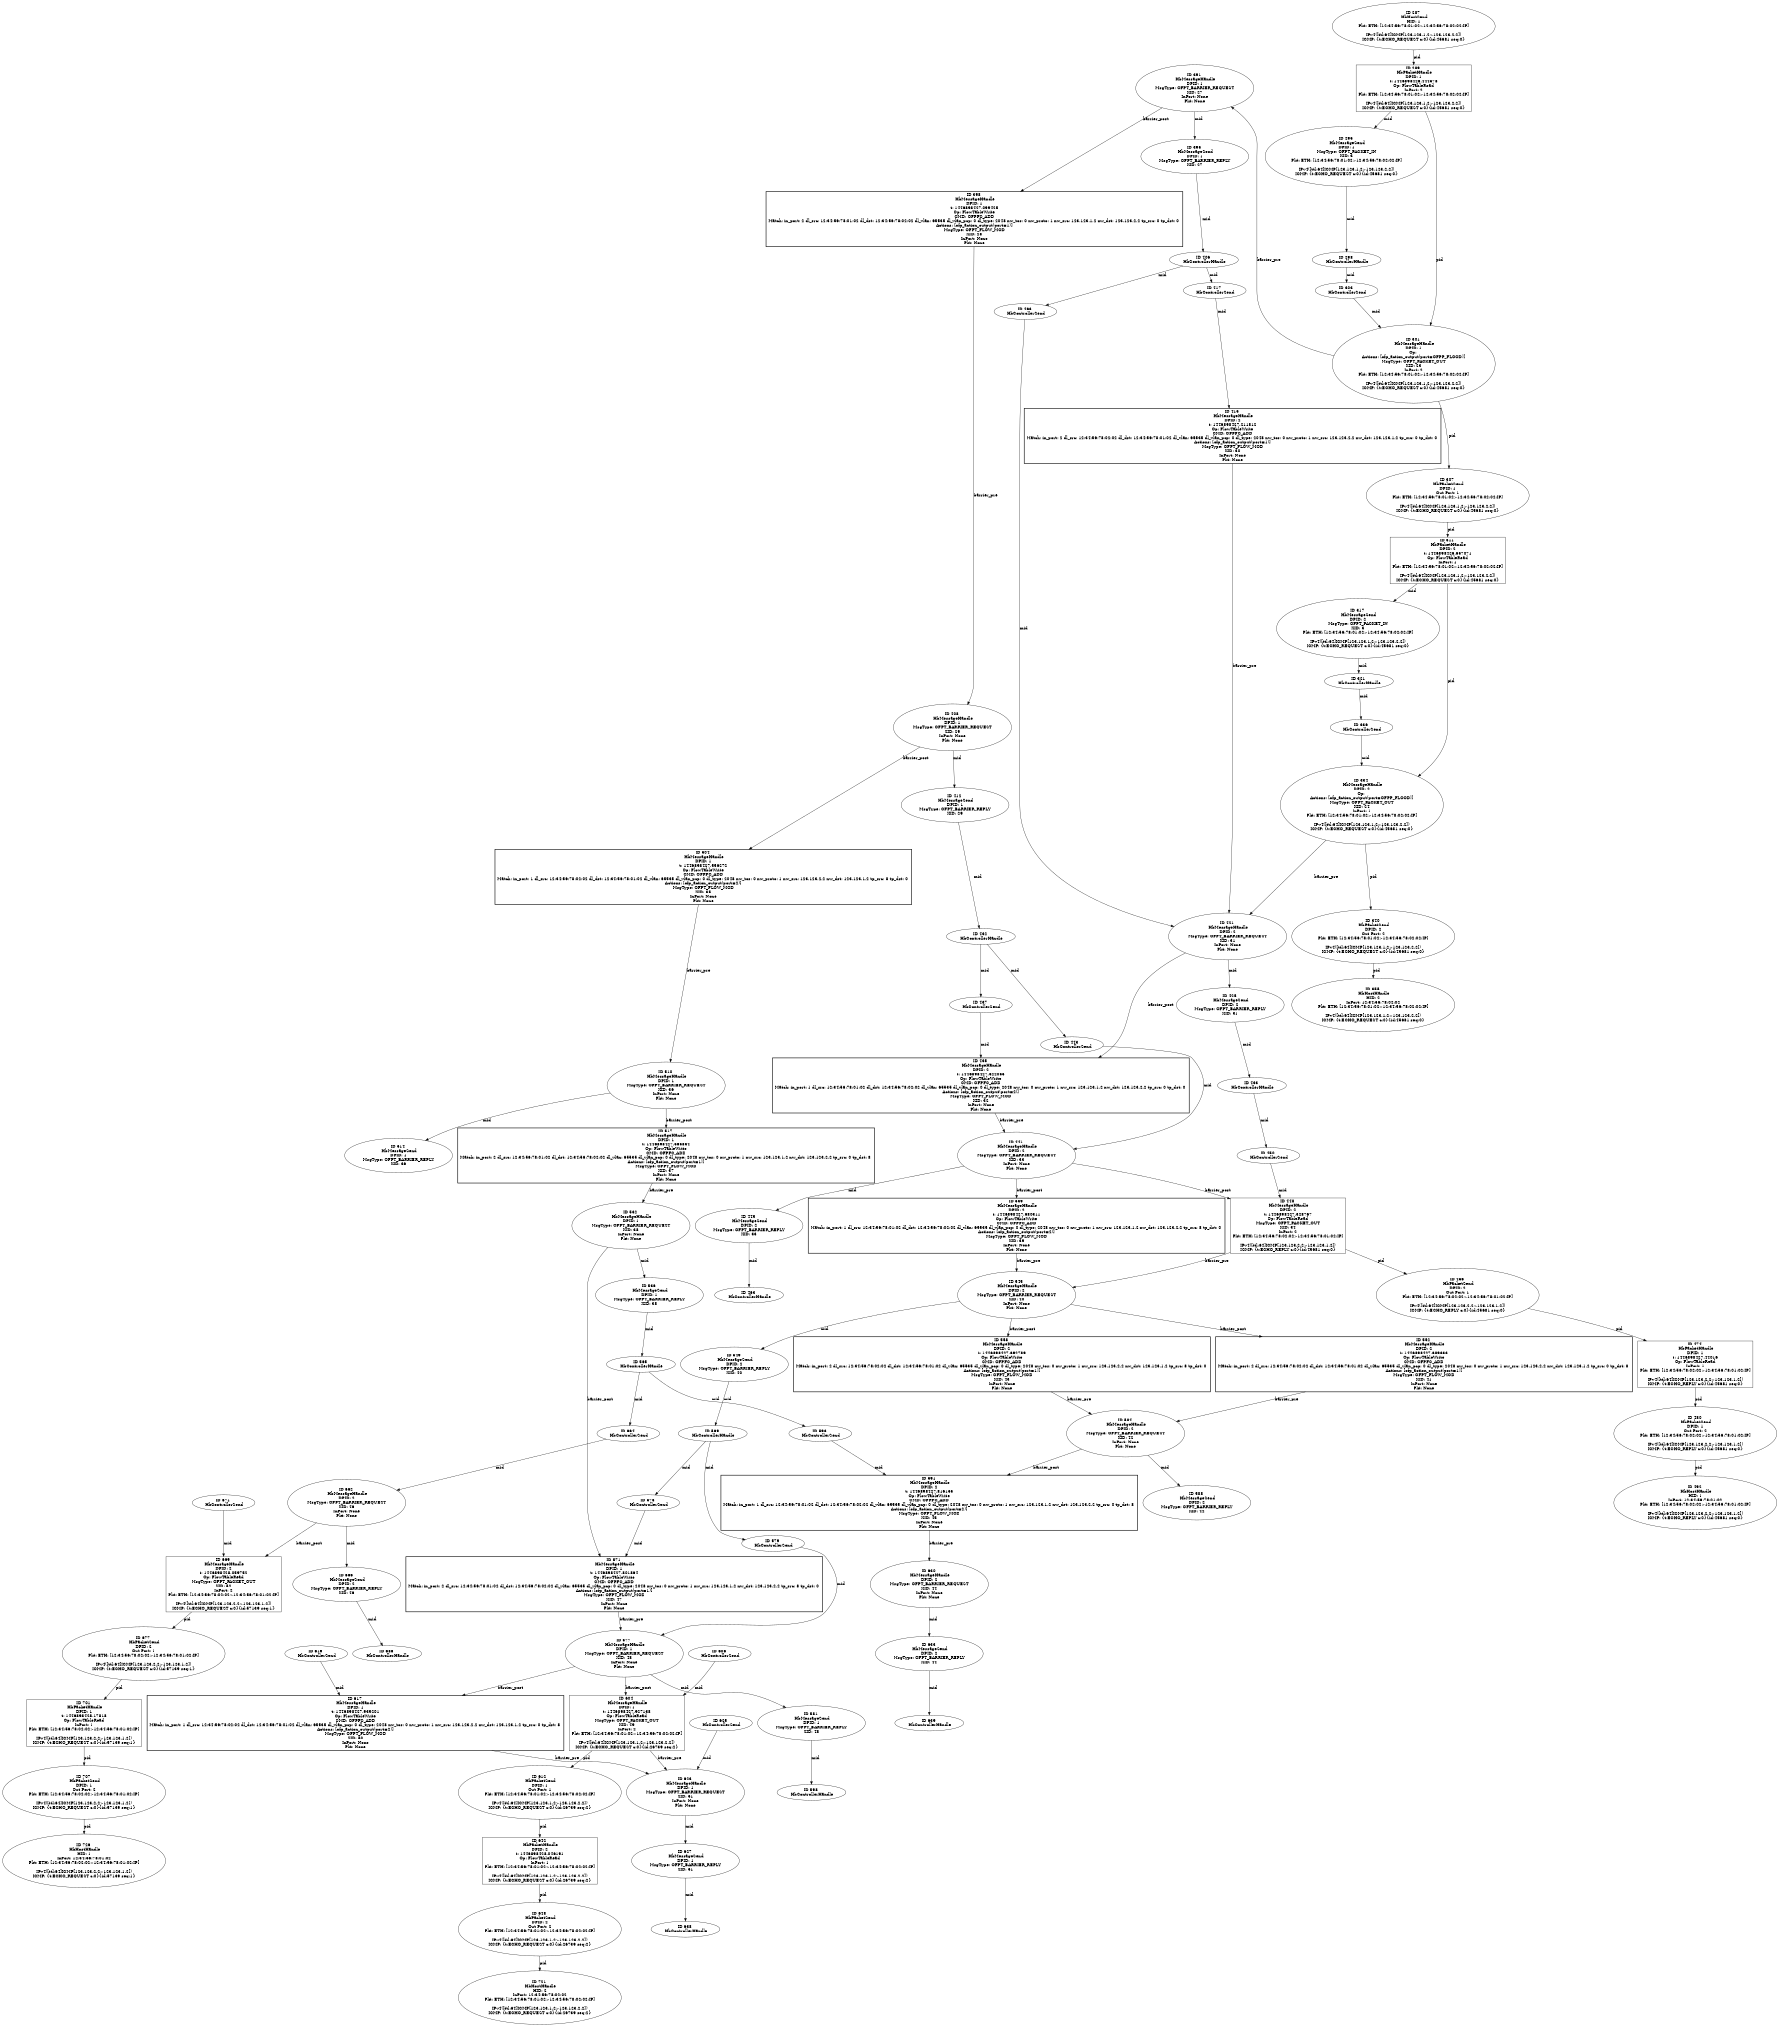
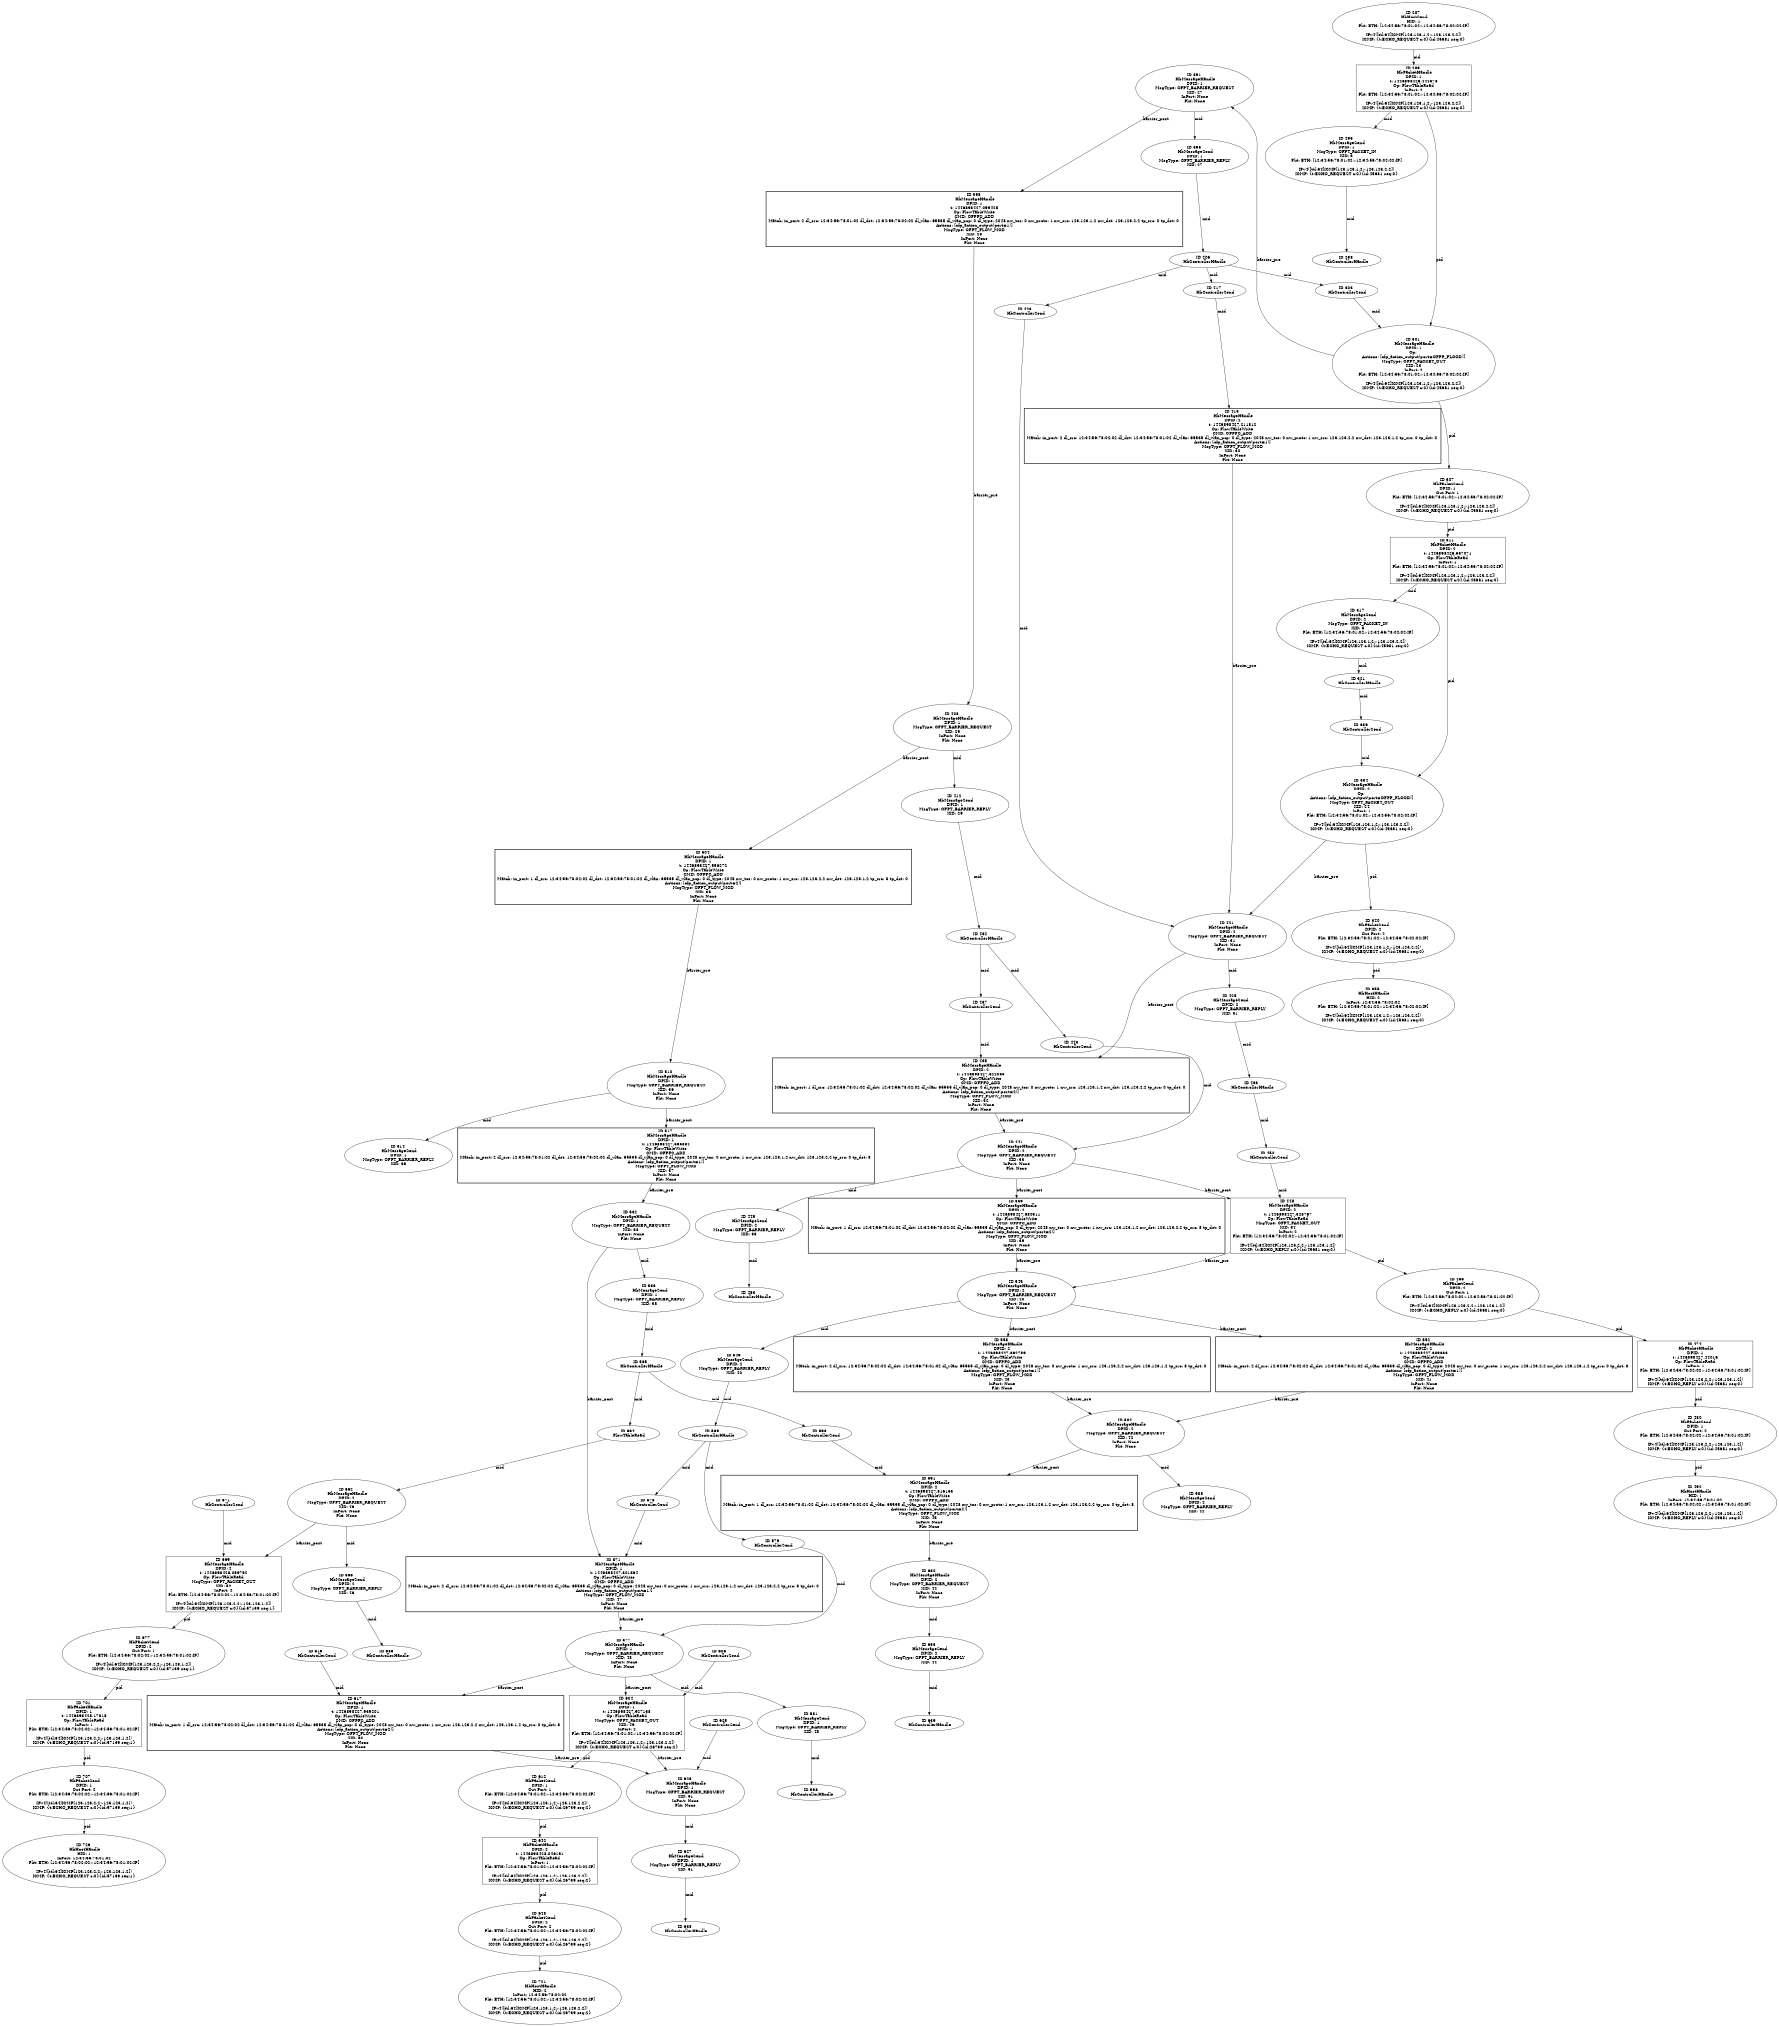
edge "ID 298 HbControllerHandle" -> "ID 303 HbControllerSend": now "ID 406 HbControllerHandle" -> "ID 303 HbControllerSend"
node "ID 463 HbControllerSend": label "ID 463 HbControllerSend" -> "ID 423 HbControllerSend"
node "ID 664 HbControllerSend": label "ID 664 HbControllerSend" -> "ID 664 FlowTableRead"
